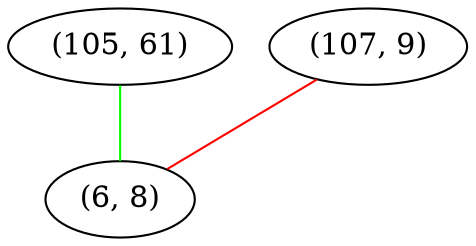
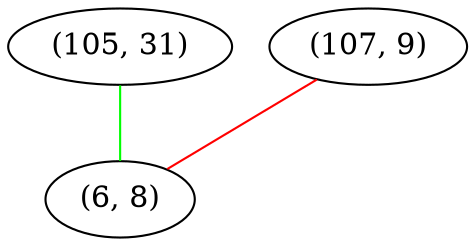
node "(105, 61)": label "(105, 61)" -> "(105, 31)"
